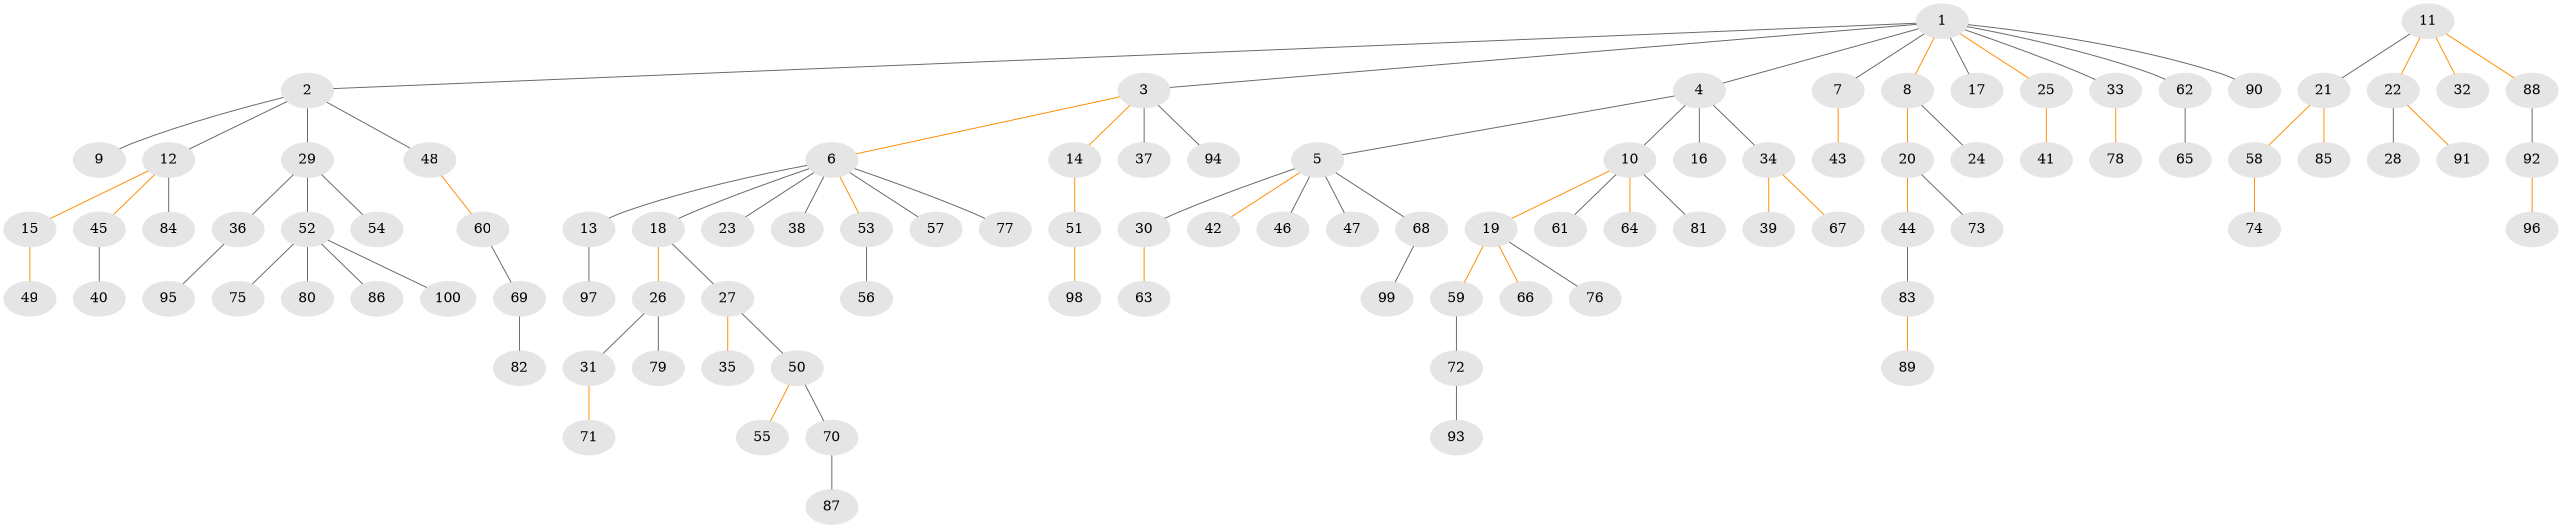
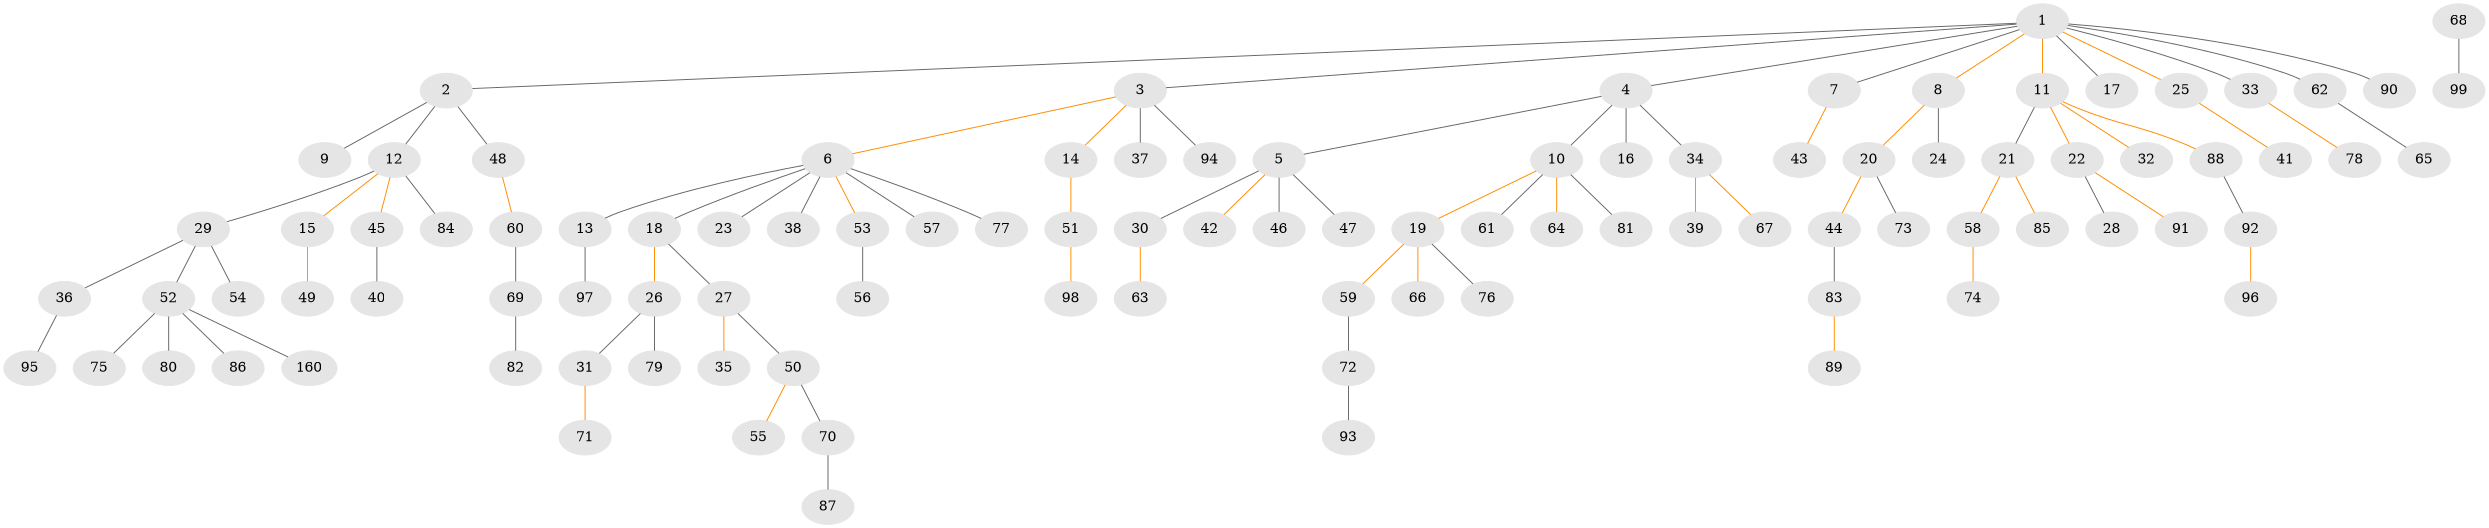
edge "1" -- "11": added
edge "2" -- "29": now "12" -- "29"
edge "5" -- "68": removed
node "100": label "100" -> "160"
